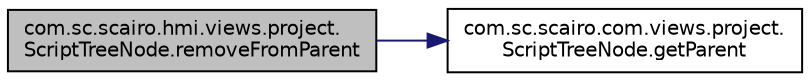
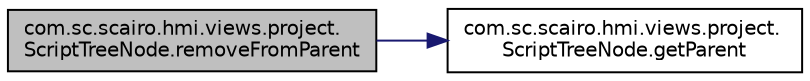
node "com.sc.scairo.com.views.project. ScriptTreeNode.getParent": label "com.sc.scairo.com.views.project. ScriptTreeNode.getParent" -> "com.sc.scairo.hmi.views.project. ScriptTreeNode.getParent"
